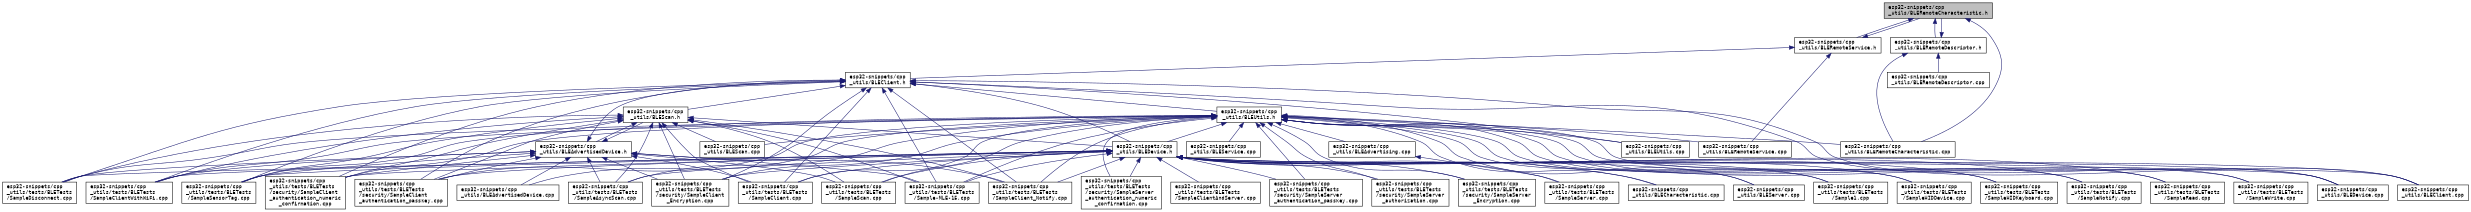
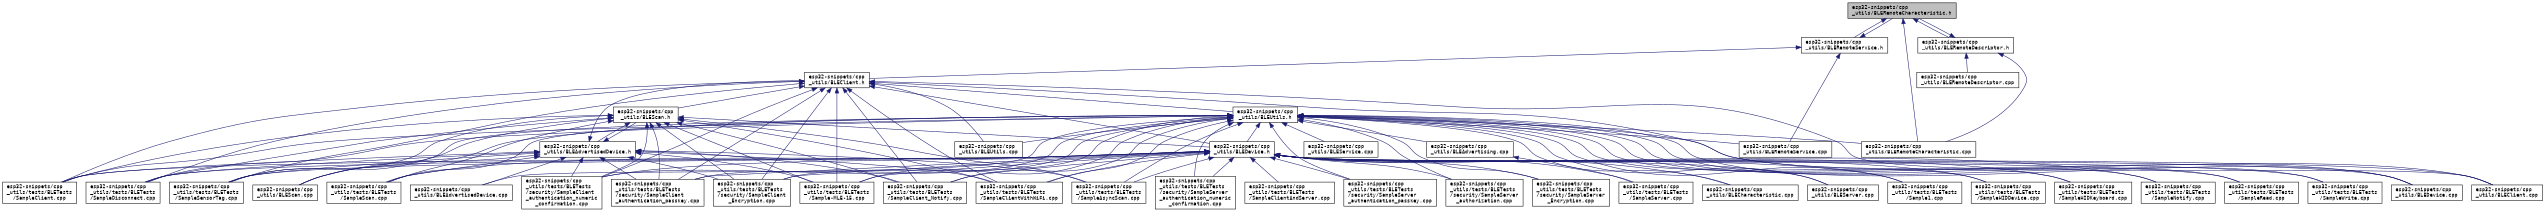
edge "esp32-snippets/cpp _utils/BLEScan.cpp" -> "esp32-snippets/cpp _utils/BLEAdvertisedDevice.h": added
